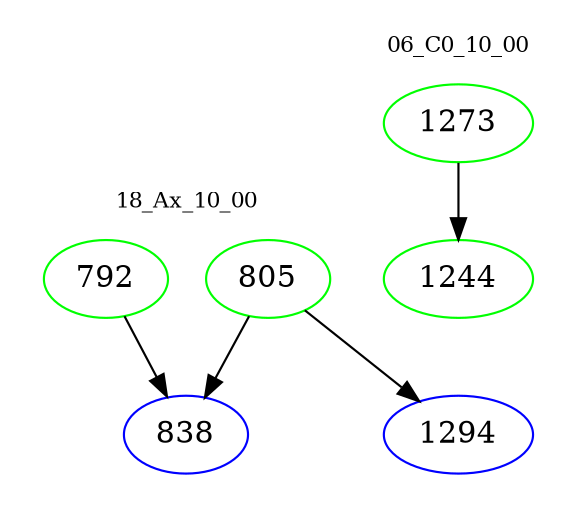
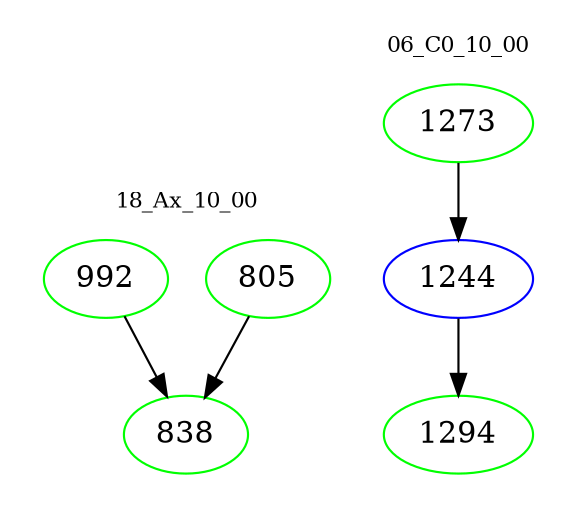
node "792": label "792" -> "992"
node "1244": color green -> blue
edge "805" -> "1294": now "1244" -> "1294"
node "838": color blue -> green
node "1294": color blue -> green
